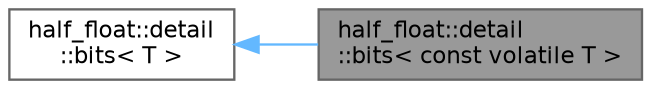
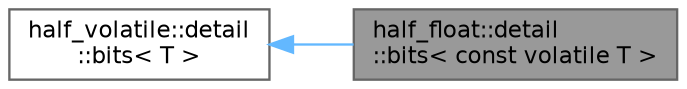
node "half_float::detail ::bits< T >": label "half_float::detail ::bits< T >" -> "half_volatile::detail ::bits< T >"
